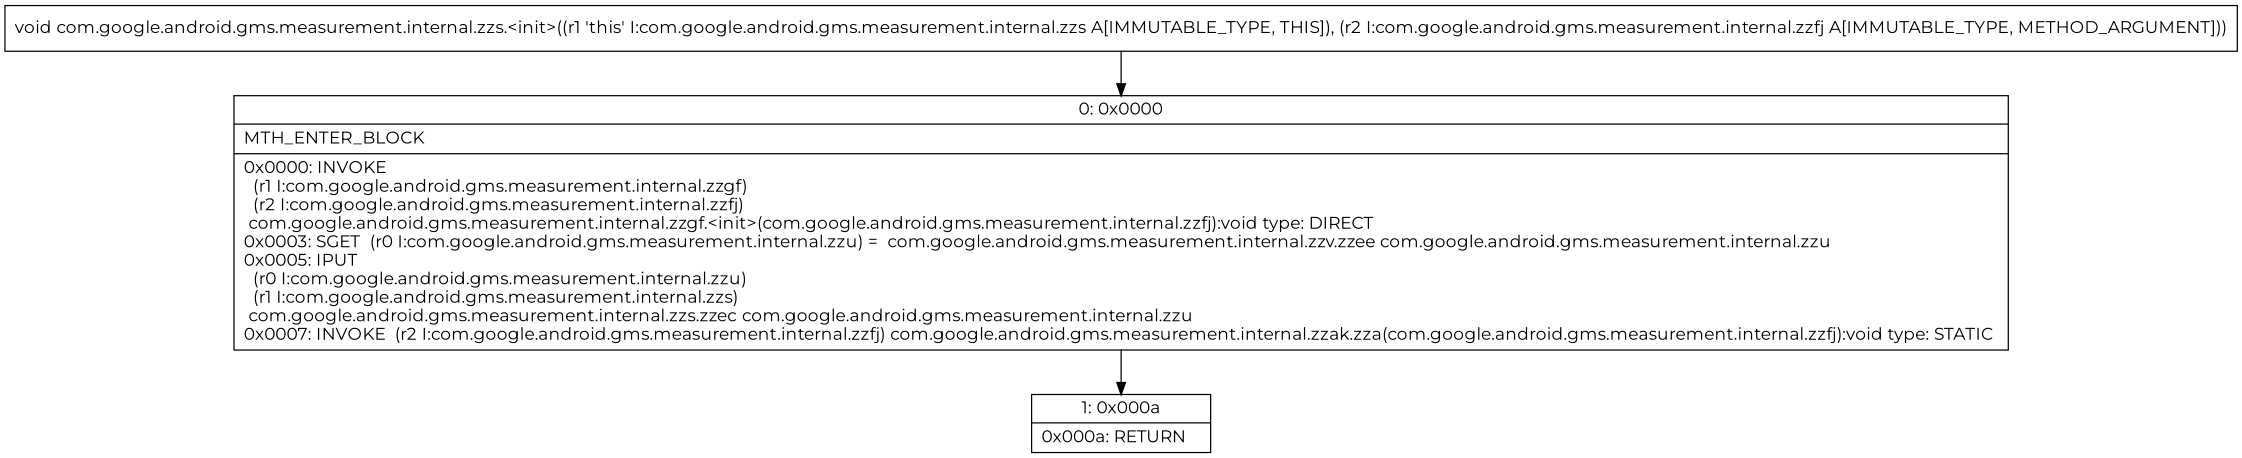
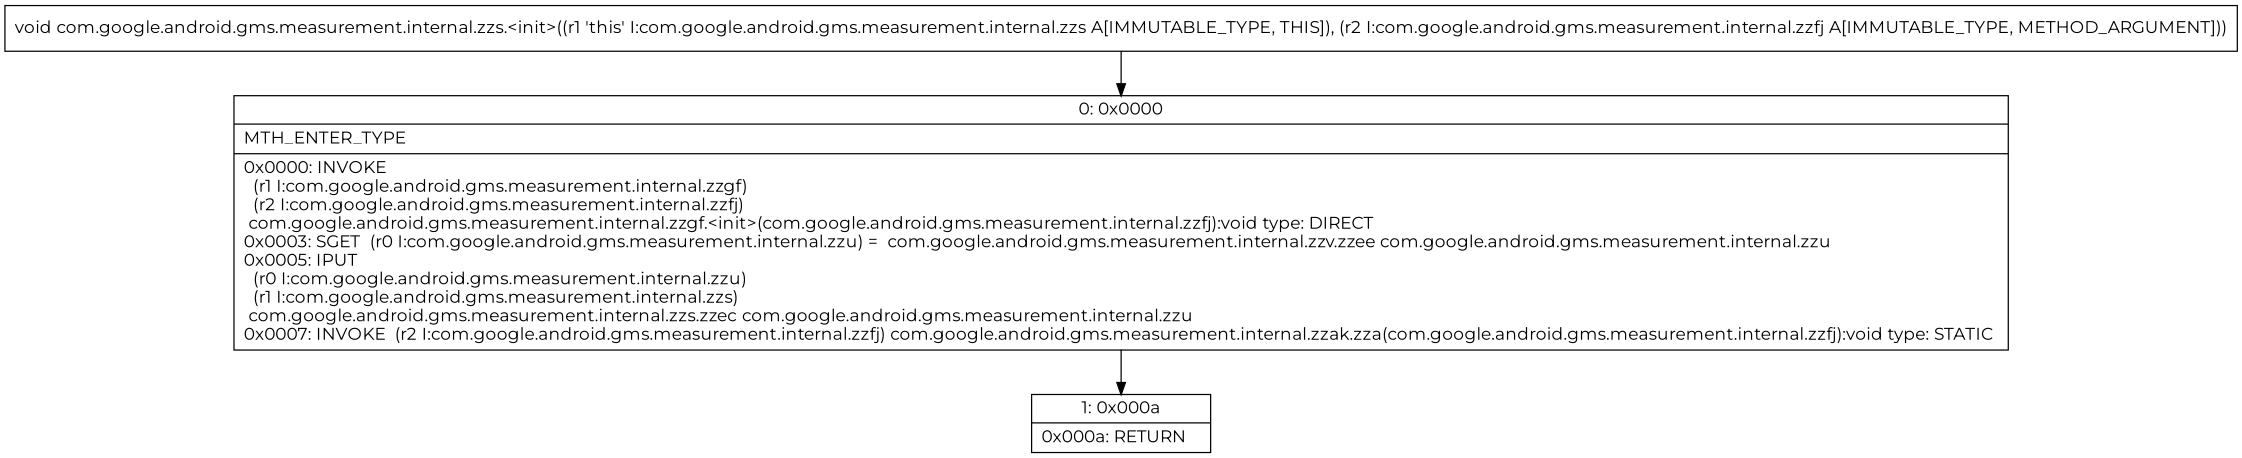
node "0: 0x0000": text "MTH_ENTER_BLOCK" -> "MTH_ENTER_TYPE"
